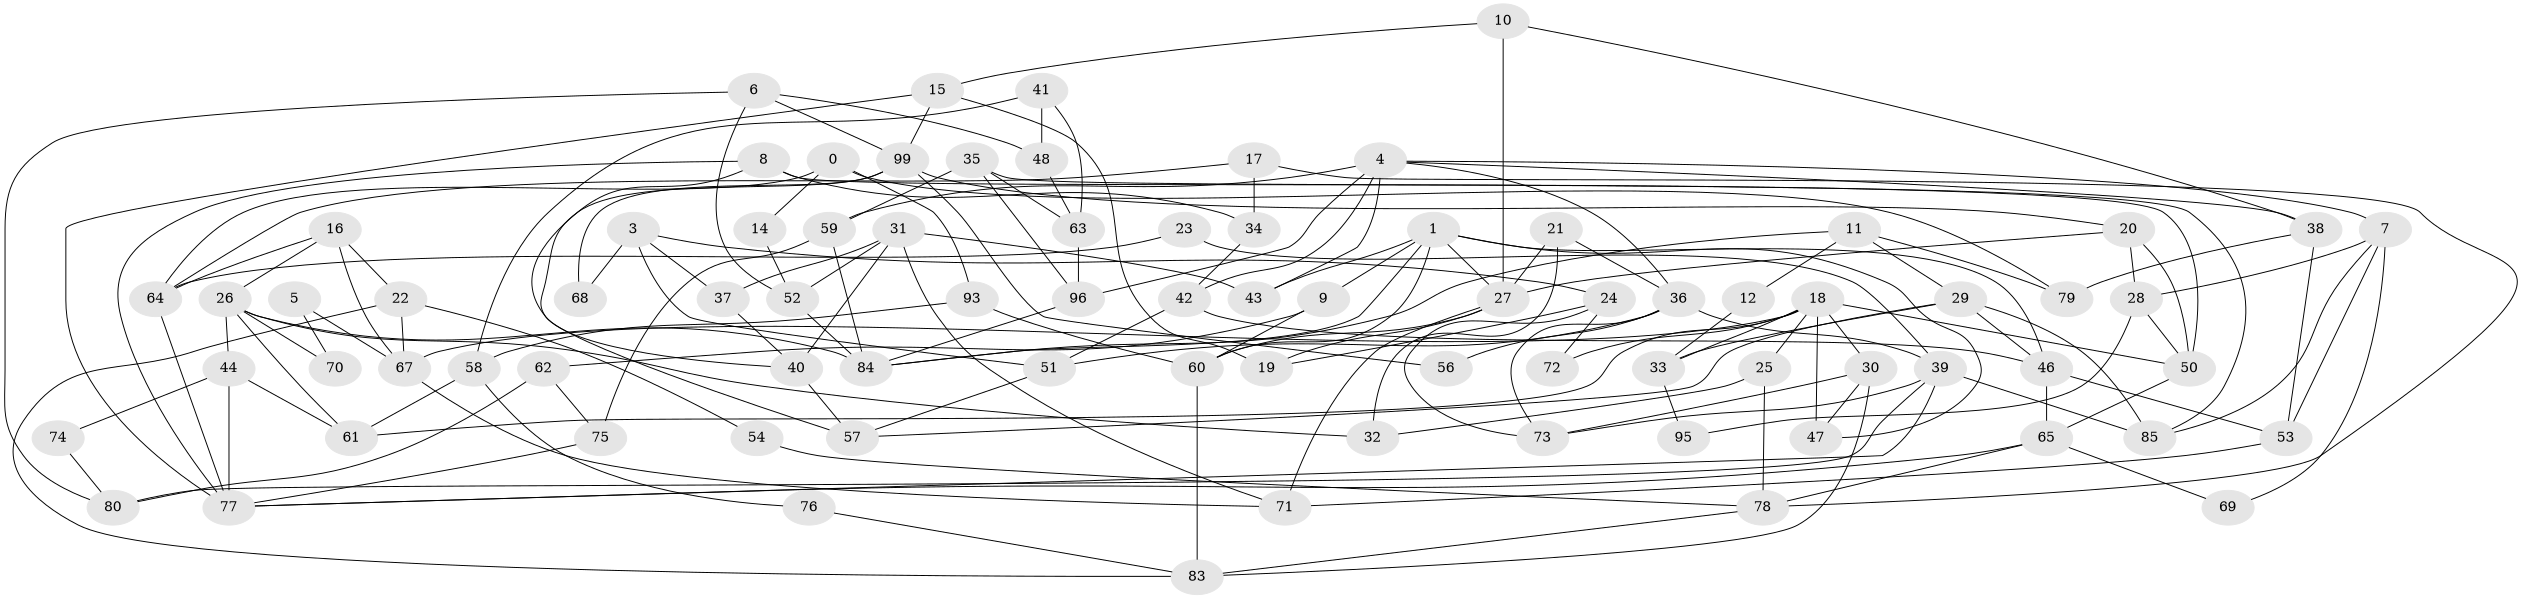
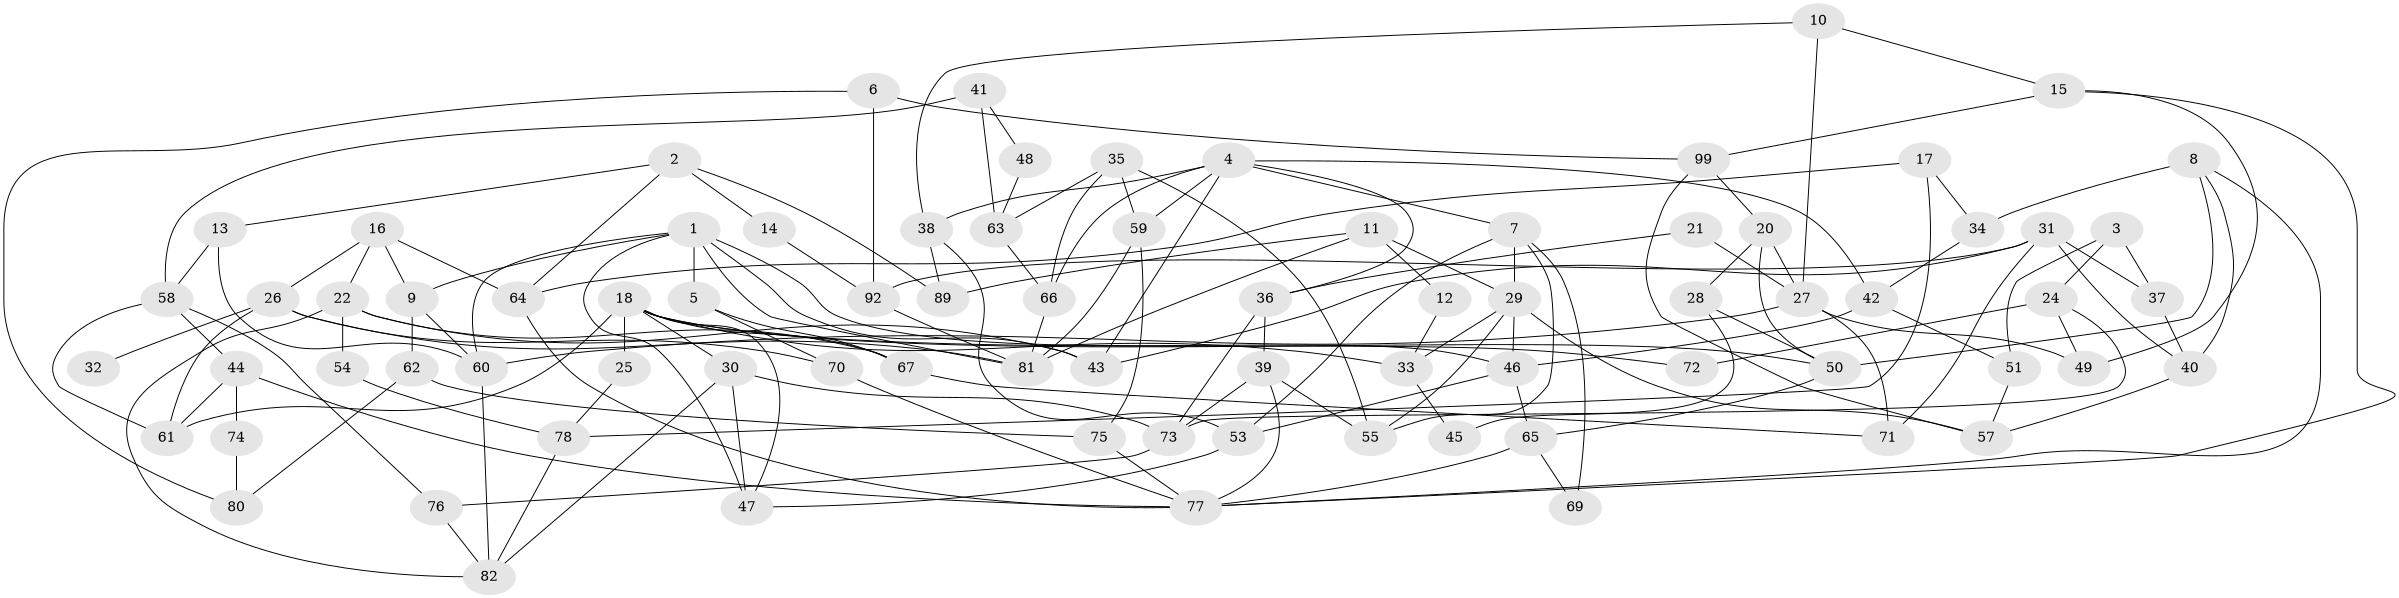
edge "6" -- "48": removed
node "0": label "0" -> "2"
node "23": removed
edge "1" -- "27": now "1" -- "5"
edge "7" -- "28": now "7" -- "29"
node "68": removed
node "52": label "52" -> "92"
node "93": label "93" -> "13"
node "96": label "96" -> "66"
node "79": label "79" -> "89"
edge "16" -- "67": now "16" -- "9"
edge "21" -- "32": removed
edge "26" -- "44": now "58" -- "44"
edge "22" -- "43": added
edge "36" -- "51": removed
node "84": label "84" -> "81"
node "19": label "19" -> "49"
node "56": removed
edge "25" -- "32": removed
node "95": label "95" -> "45"
node "85": label "85" -> "55"
edge "70" -- "77": added
edge "65" -- "78": removed
edge "39" -- "80": removed
edge "73" -- "76": added
edge "53" -- "71": now "53" -- "47"
node "83": label "83" -> "82"
